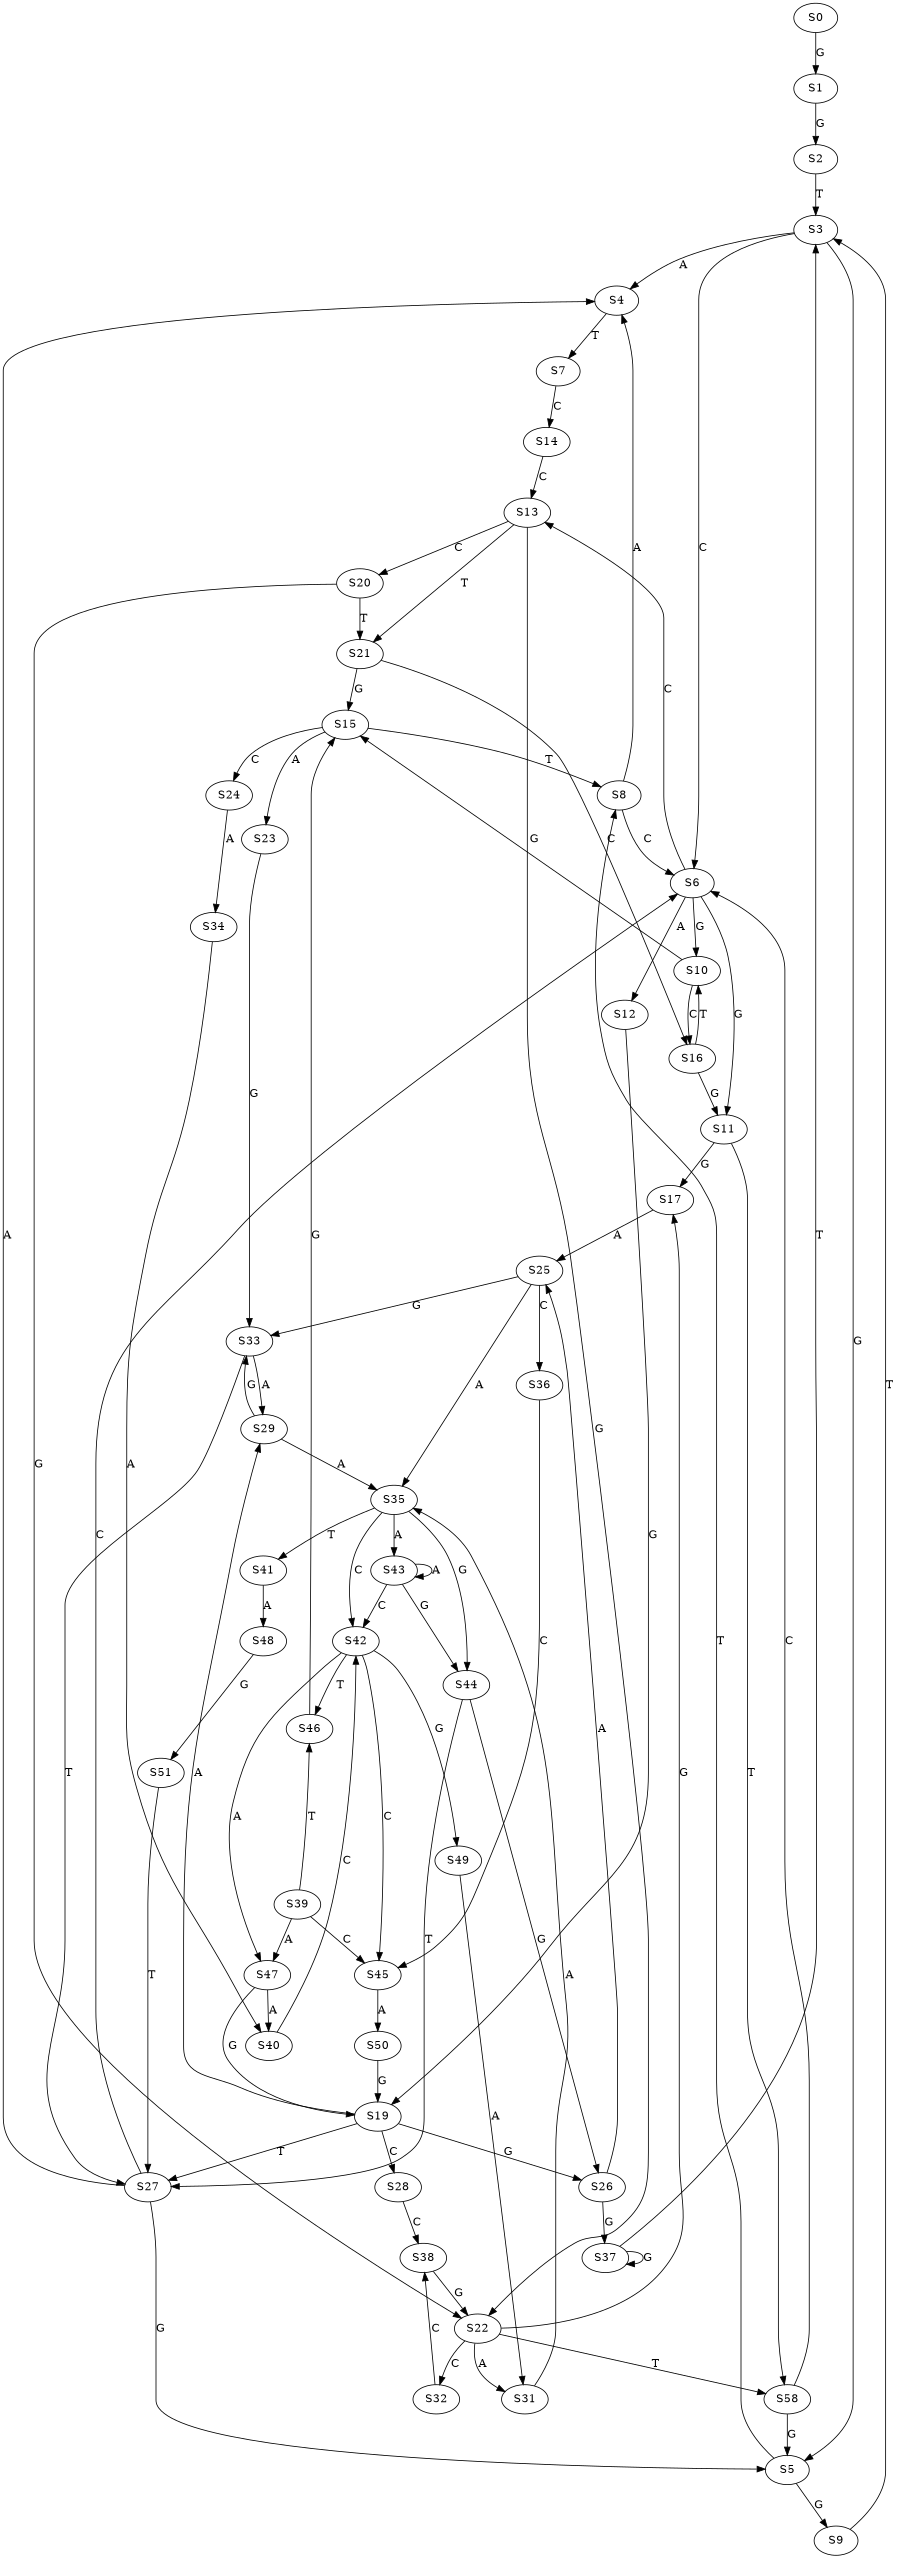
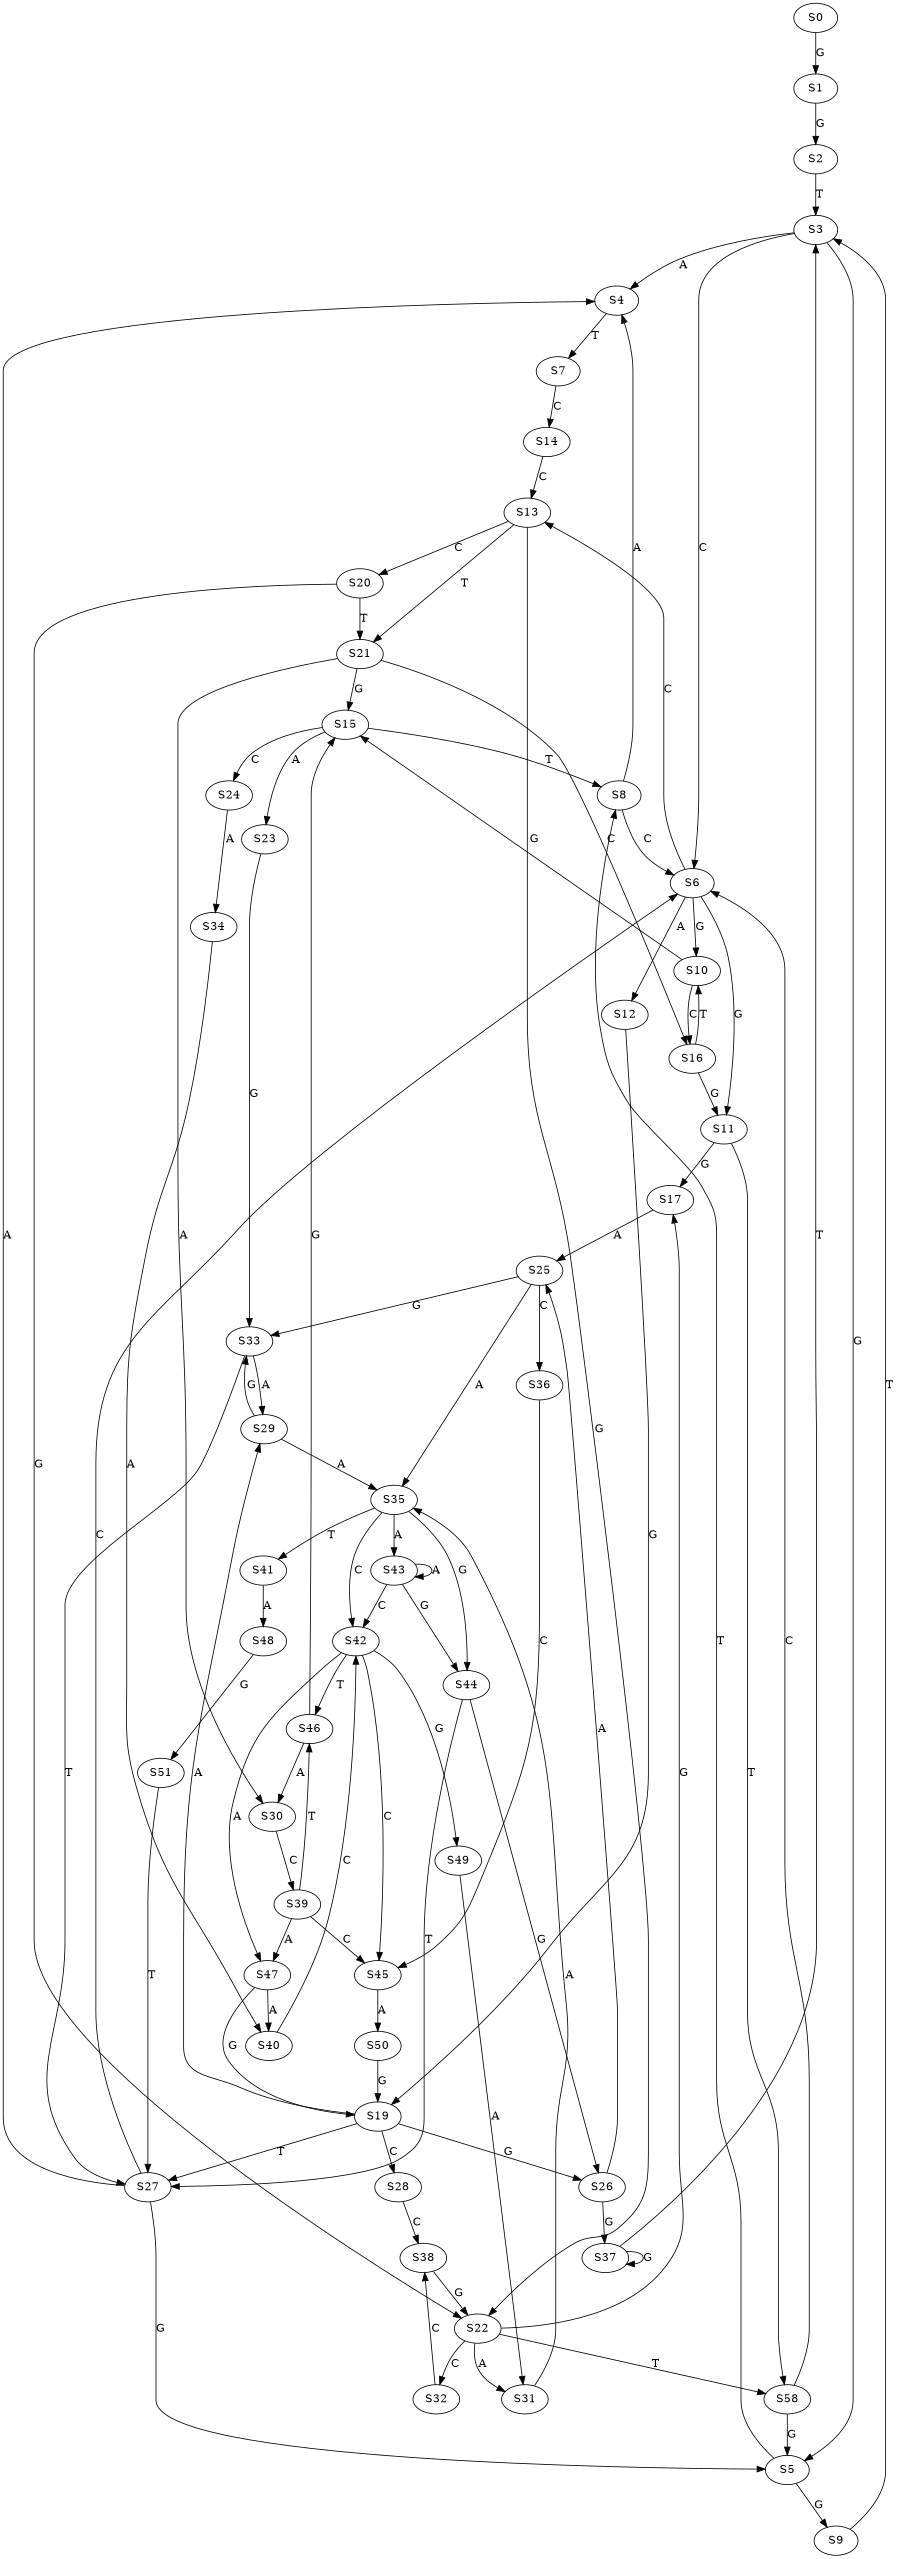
node "S30": added
